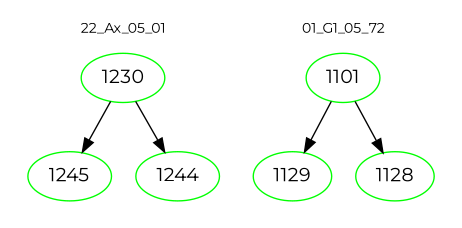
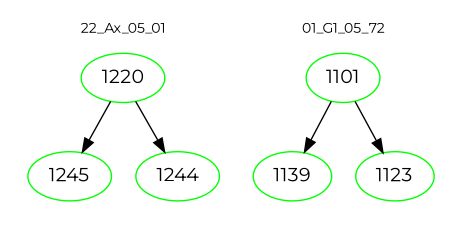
node "1230": label "1230" -> "1220"
node "1129": label "1129" -> "1139"
node "1128": label "1128" -> "1123"
